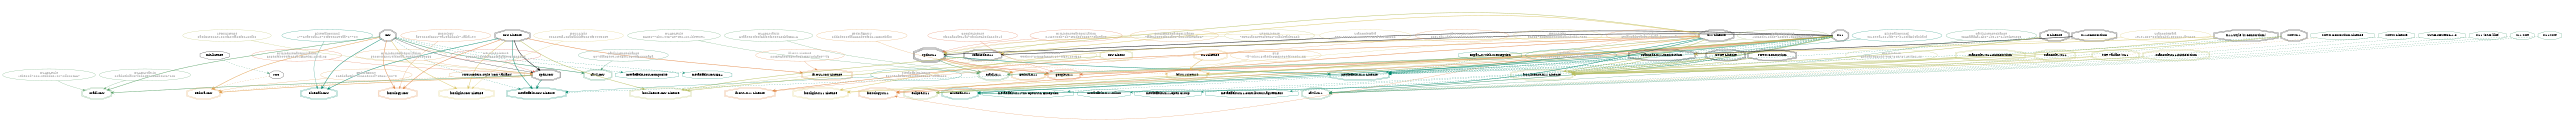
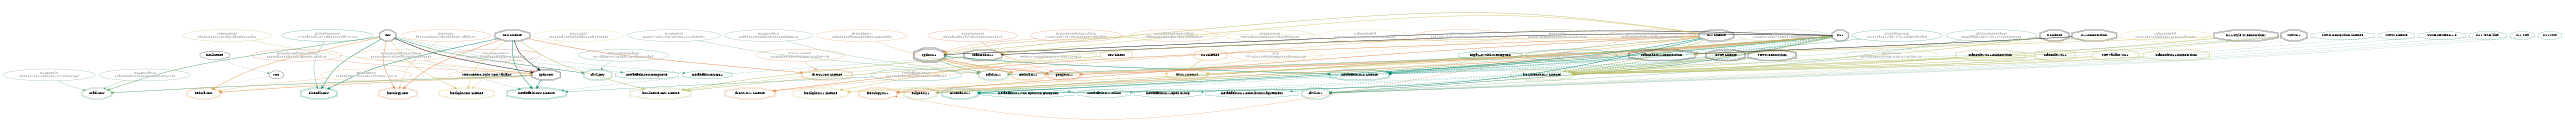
edge "ICU" -> "spdx:ICU": style solid -> bold
edge "Fedora:X11" -> "metaeffekt:ICU License": now "scancode:x11" -> "metaeffekt:ICU License"
